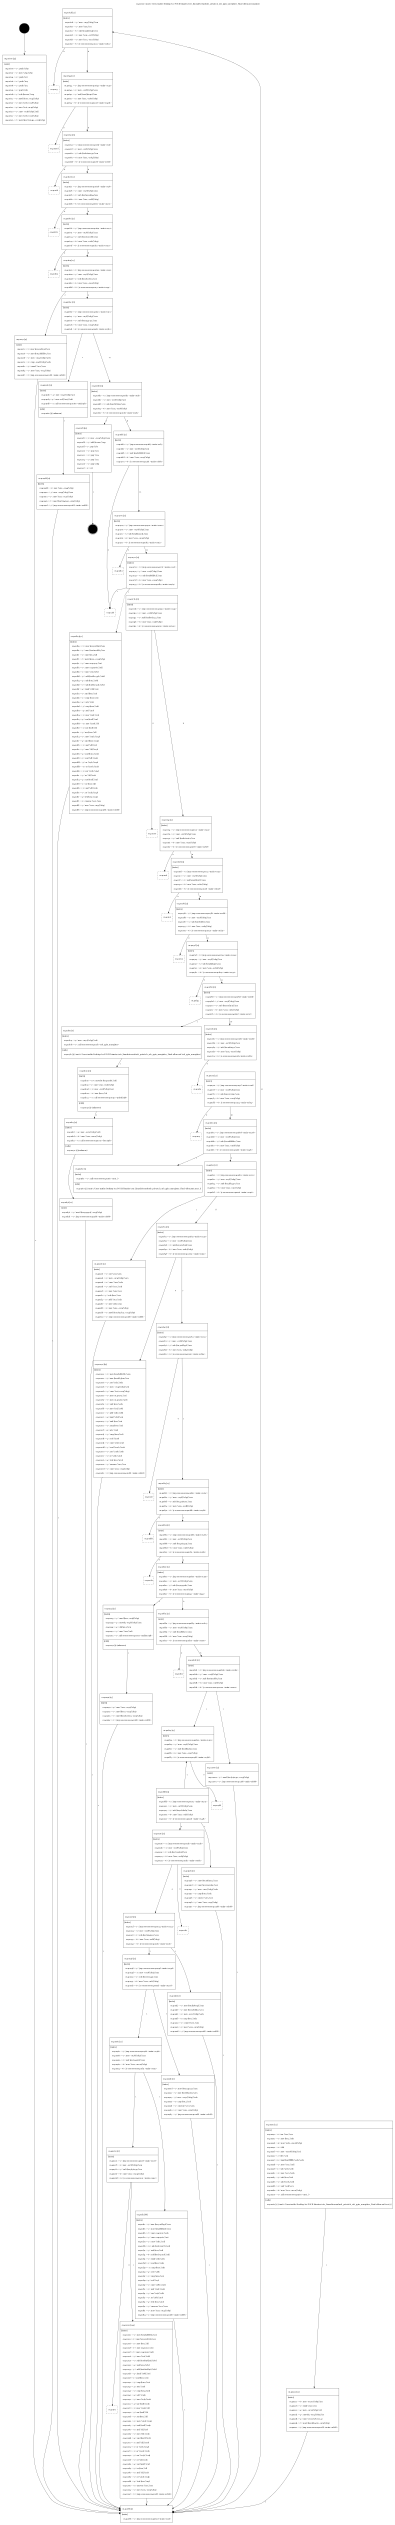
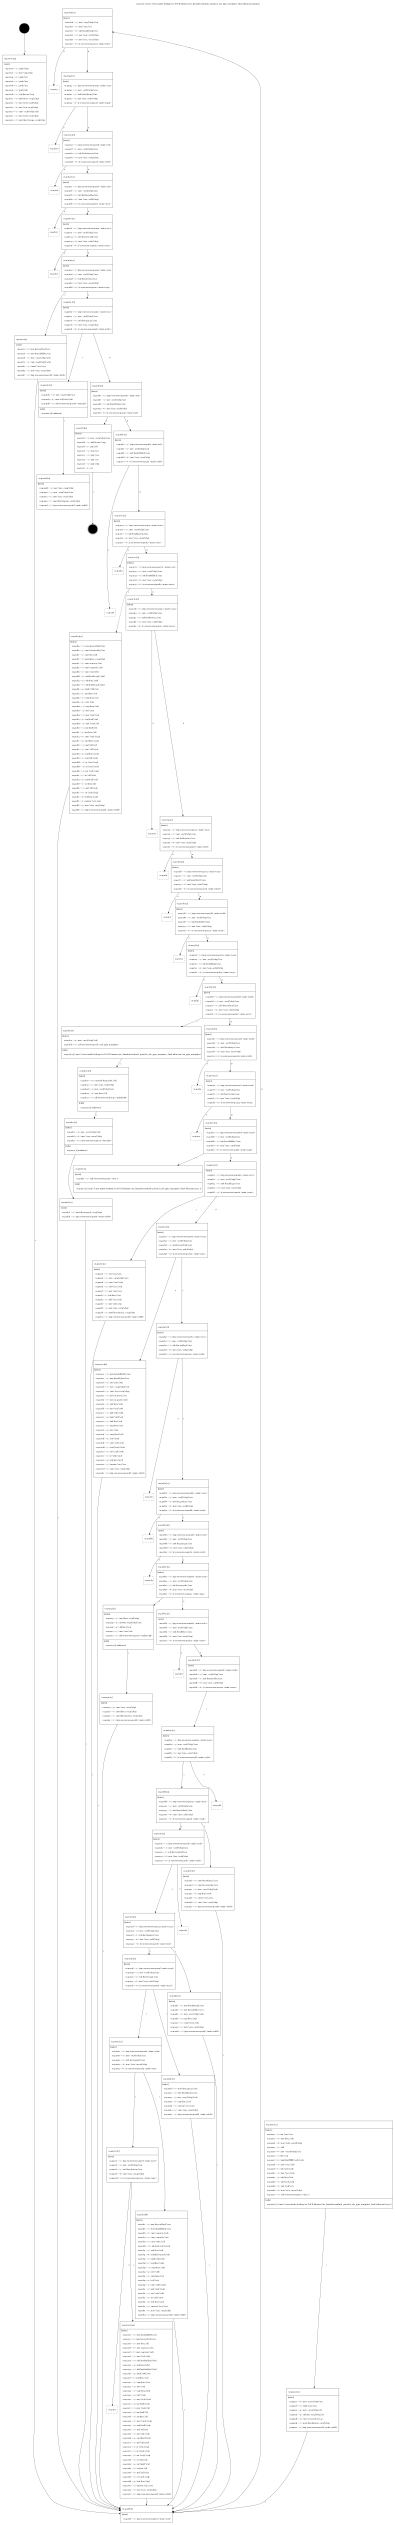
edge "0x401722 [25]" -> "0x402181": now "0x401722 [25]" -> "0x40173b [25]"
edge "0x4017d1 [25]" -> "0x4017ea [25]": added, label "10"
edge "0x4019dd [21]" -> "0x402188 [5]": removed, label "1"
edge "0x4018fd [25]" -> "0x4018e4 [25]": reversed
node "0x402000 [12]": removed
